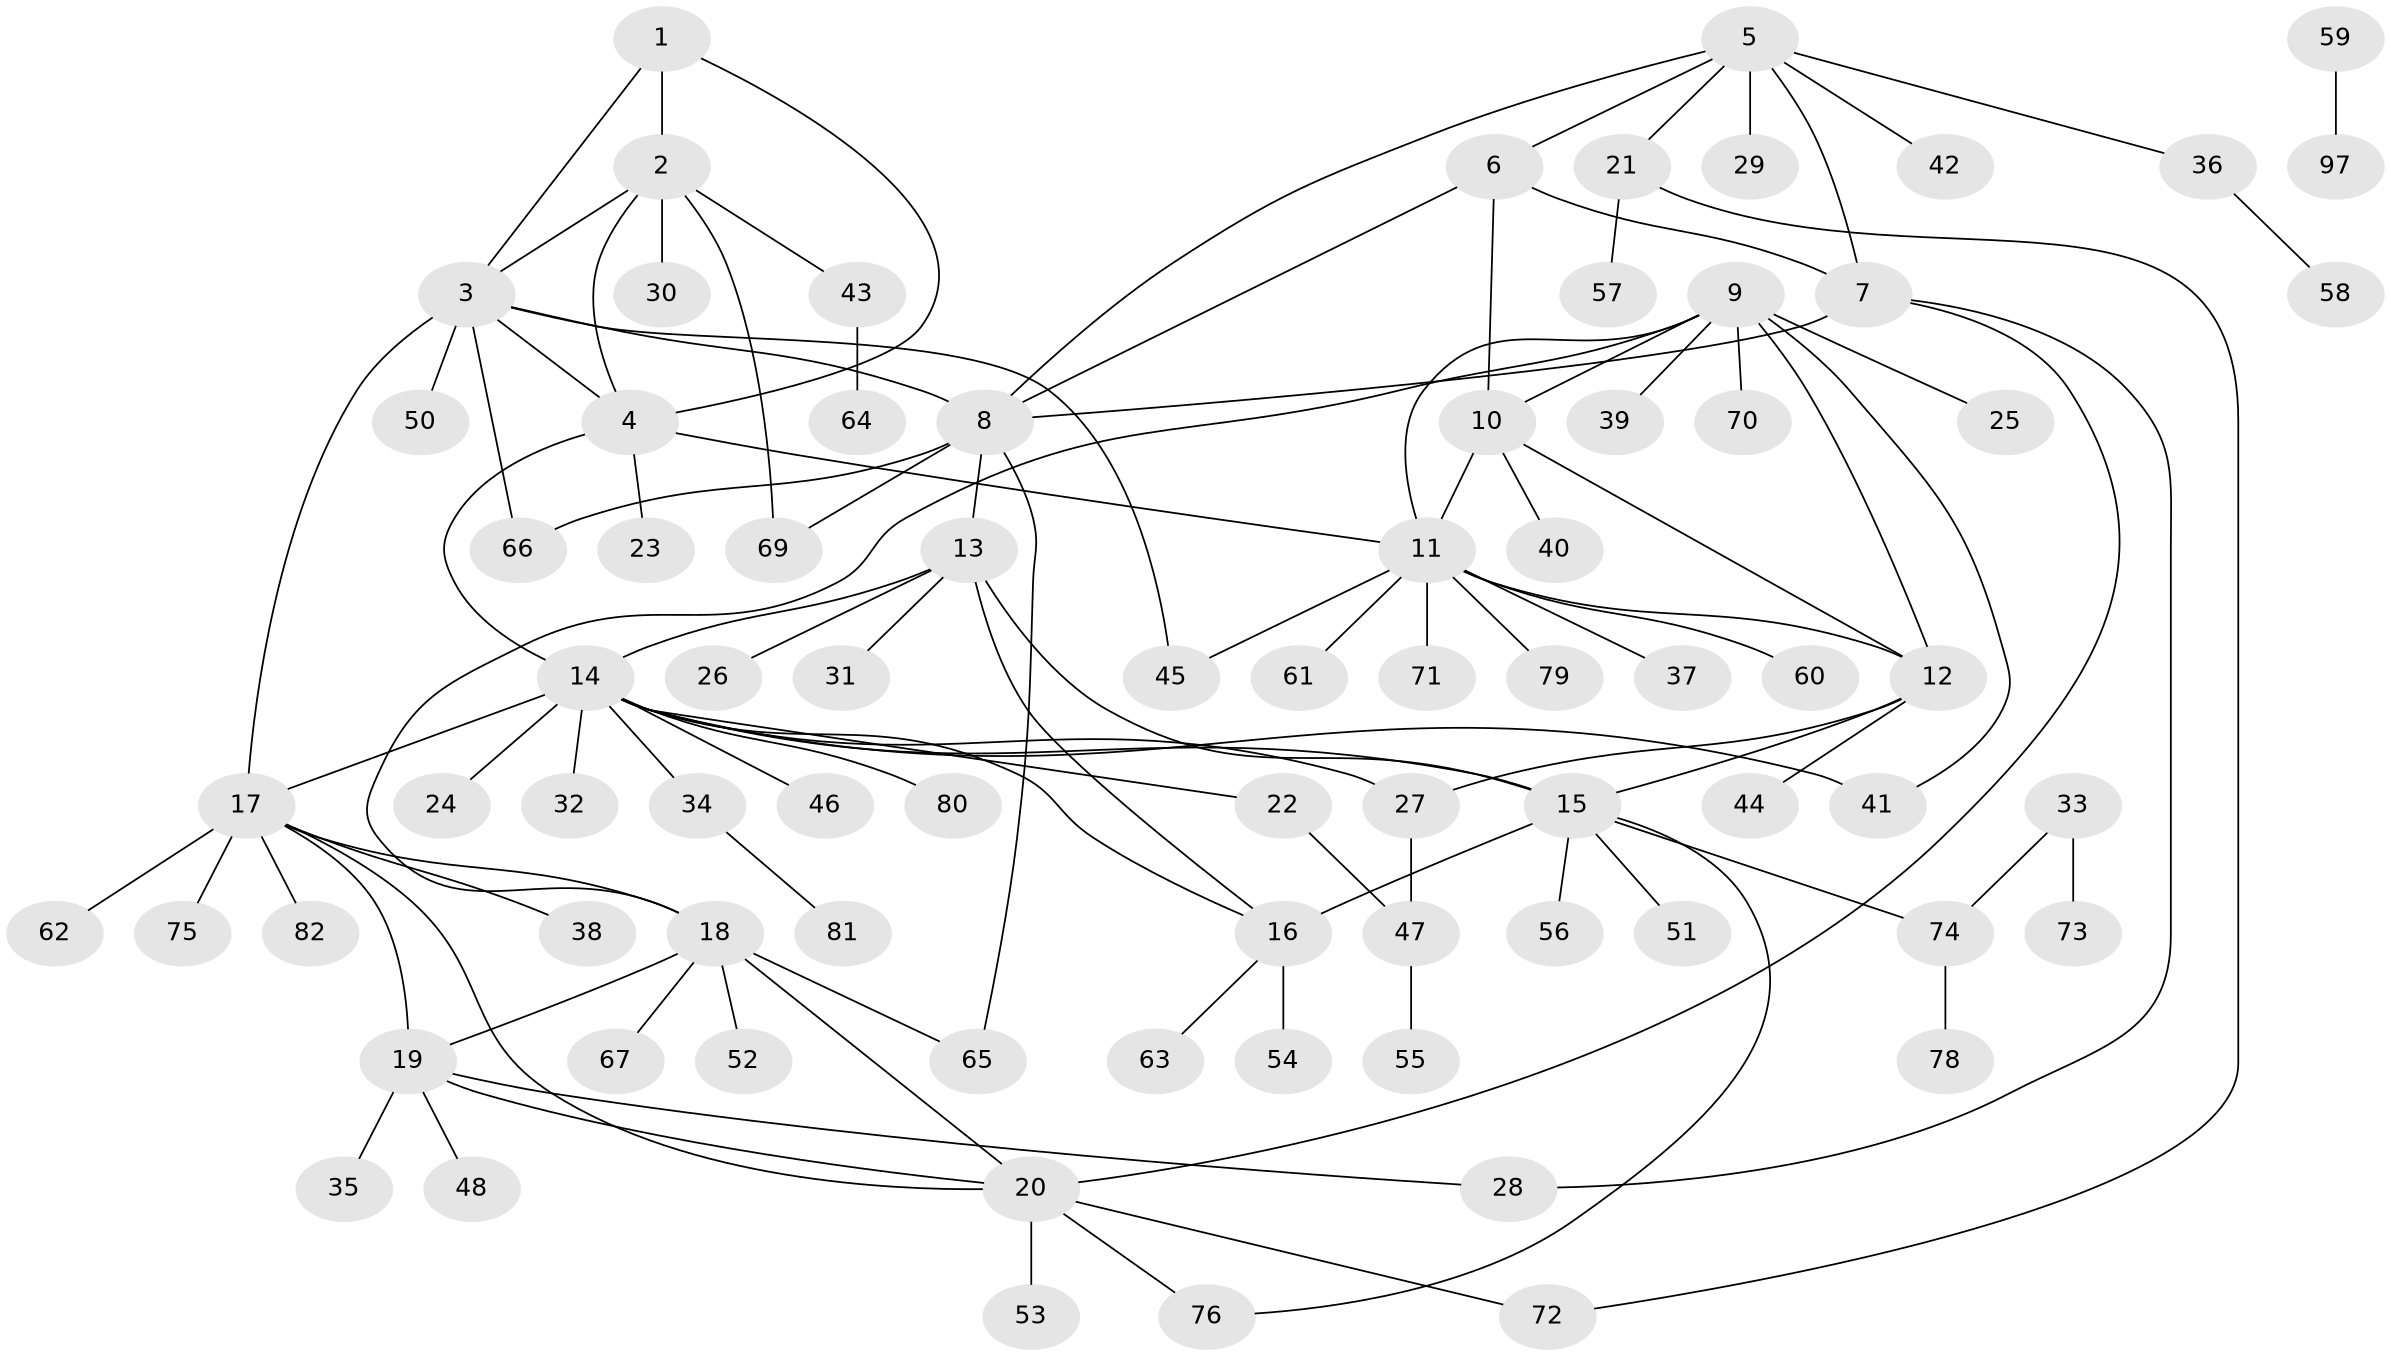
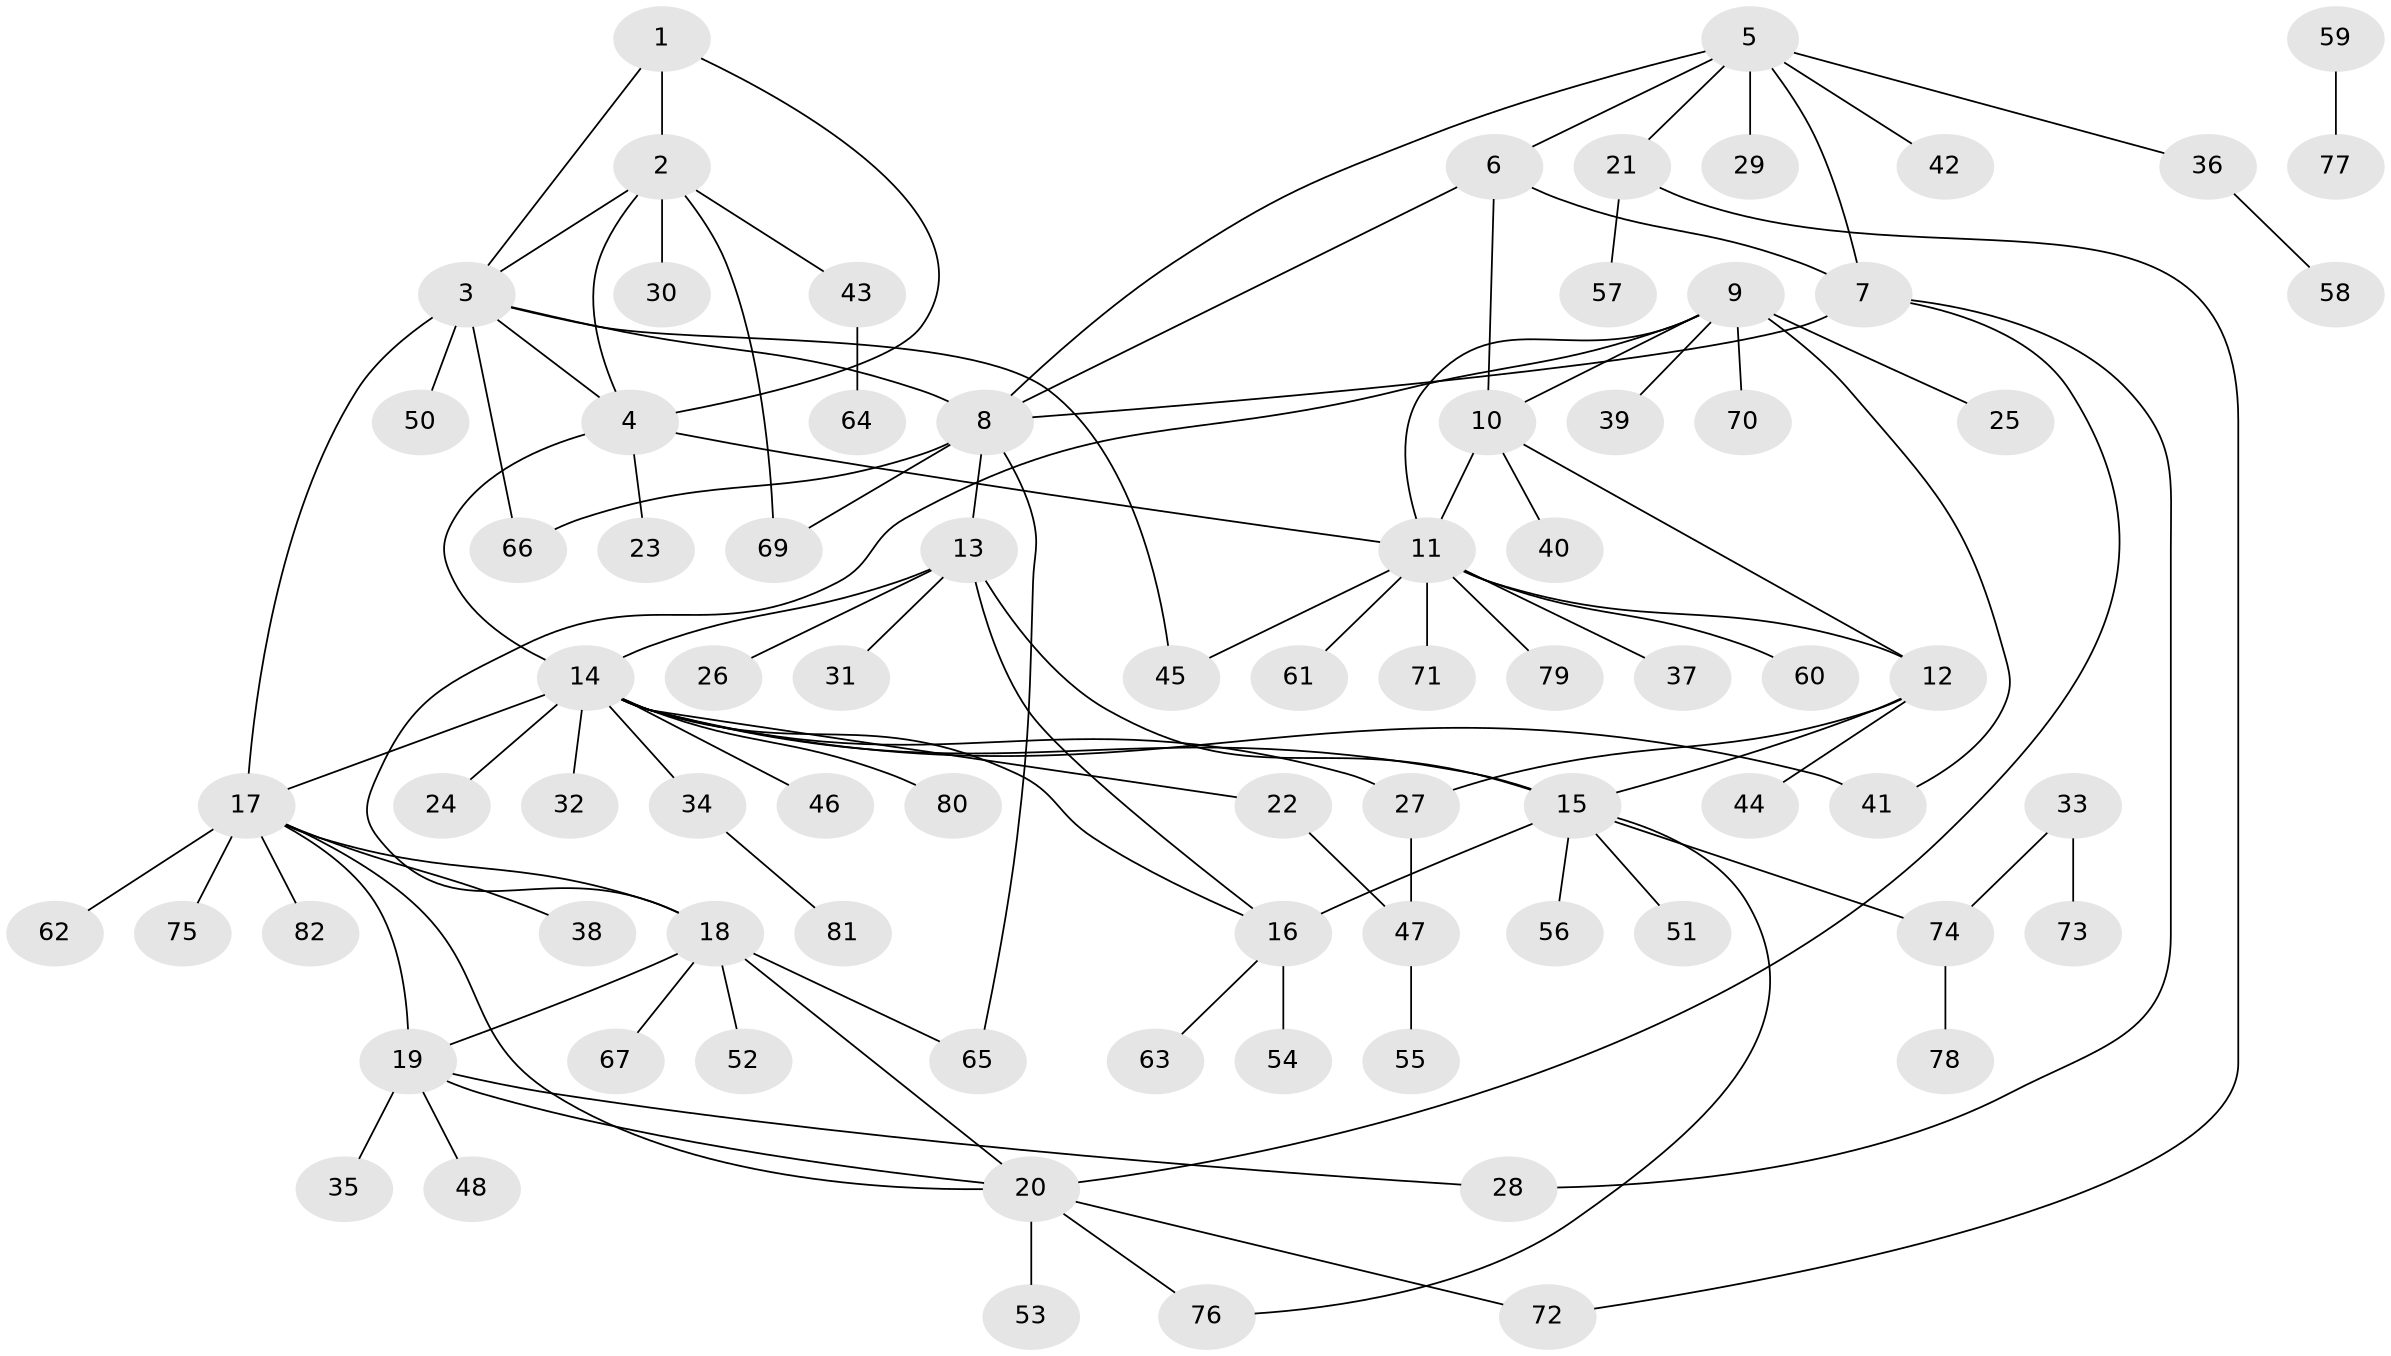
node "97": label "97" -> "77"
edge "9" -- "12": removed
